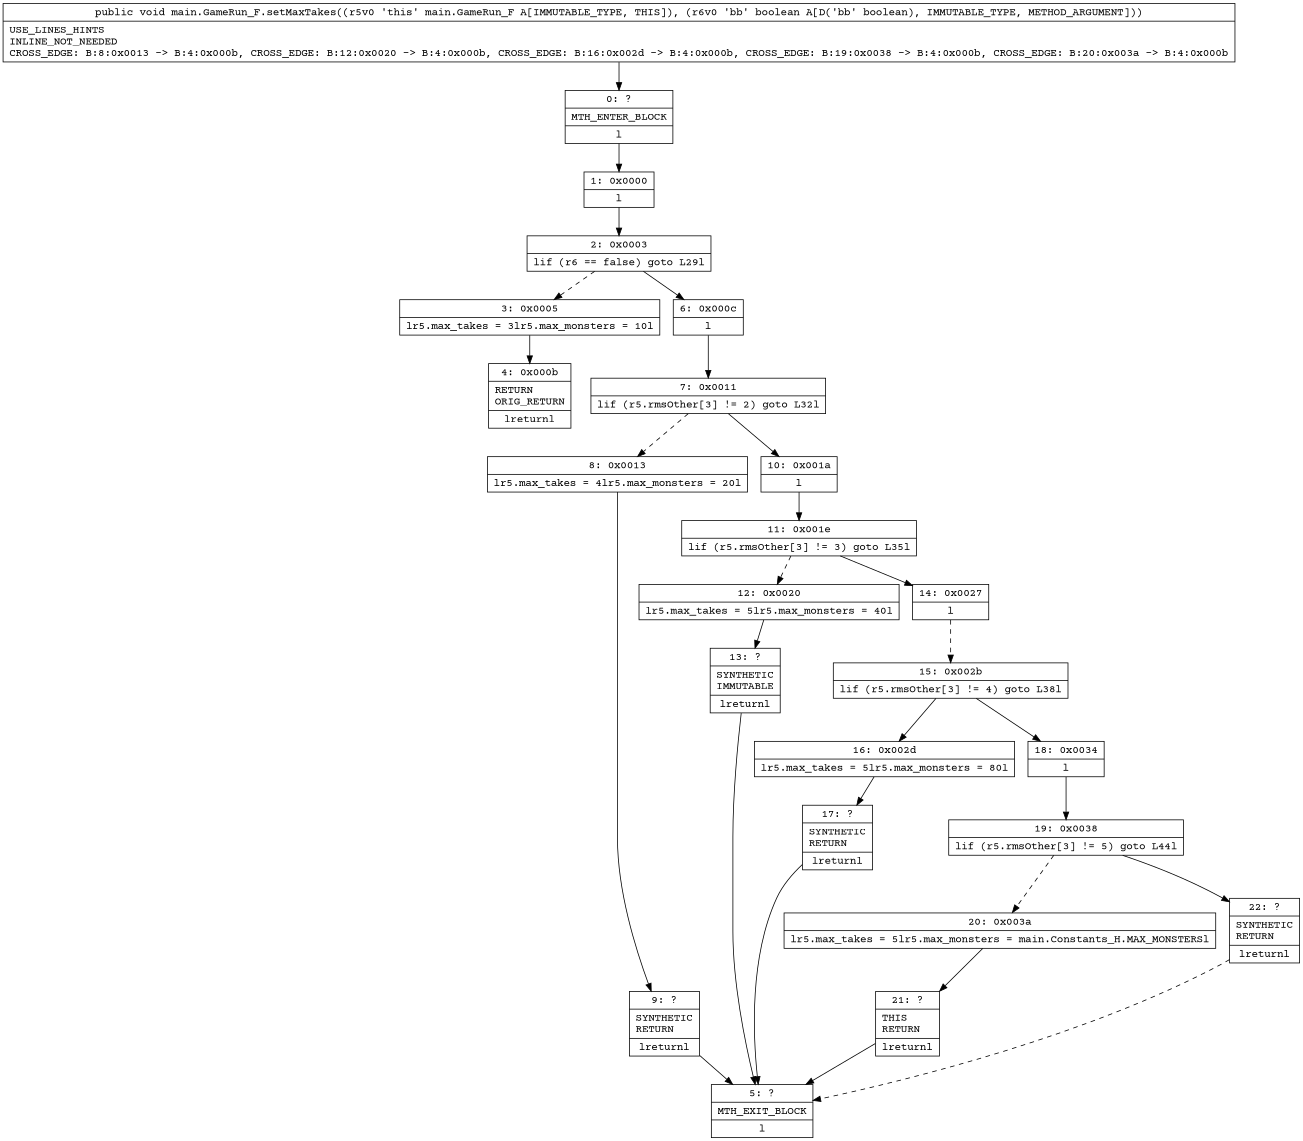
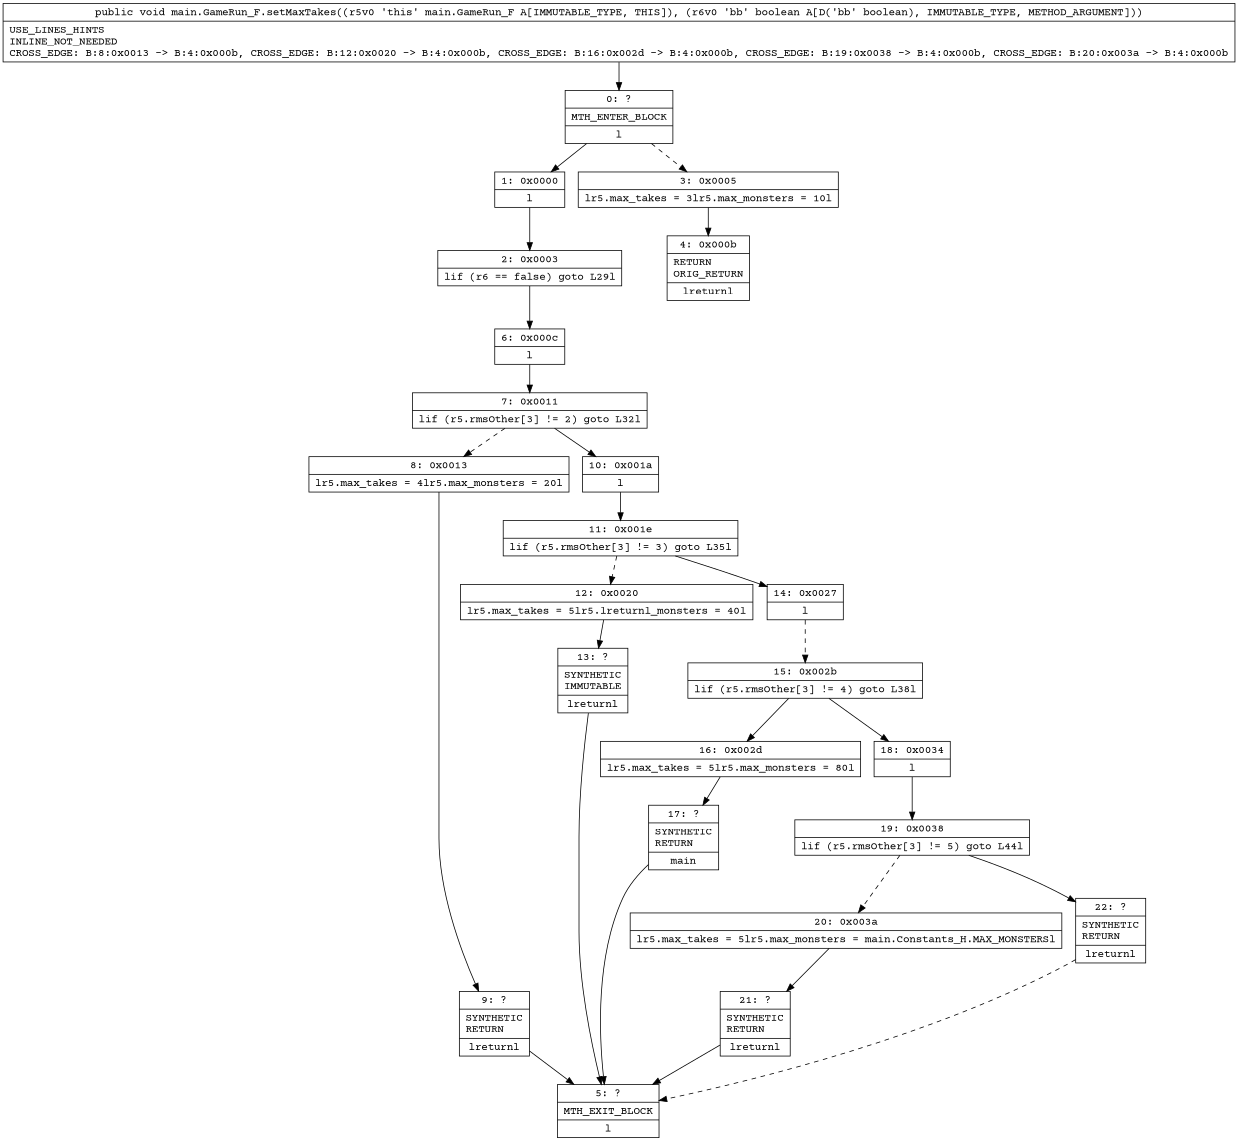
edge "2: 0x0003" -> "3: 0x0005": now "0: ?" -> "3: 0x0005"
node "12: 0x0020": text "lr5.max_takes = 5lr5.max_monsters = 40l" -> "lr5.max_takes = 5lr5.lreturnl_monsters = 40l"
node "17: ?": text "lreturnl" -> "main"
node "21: ?": text "THIS" -> "SYNTHETIC"
